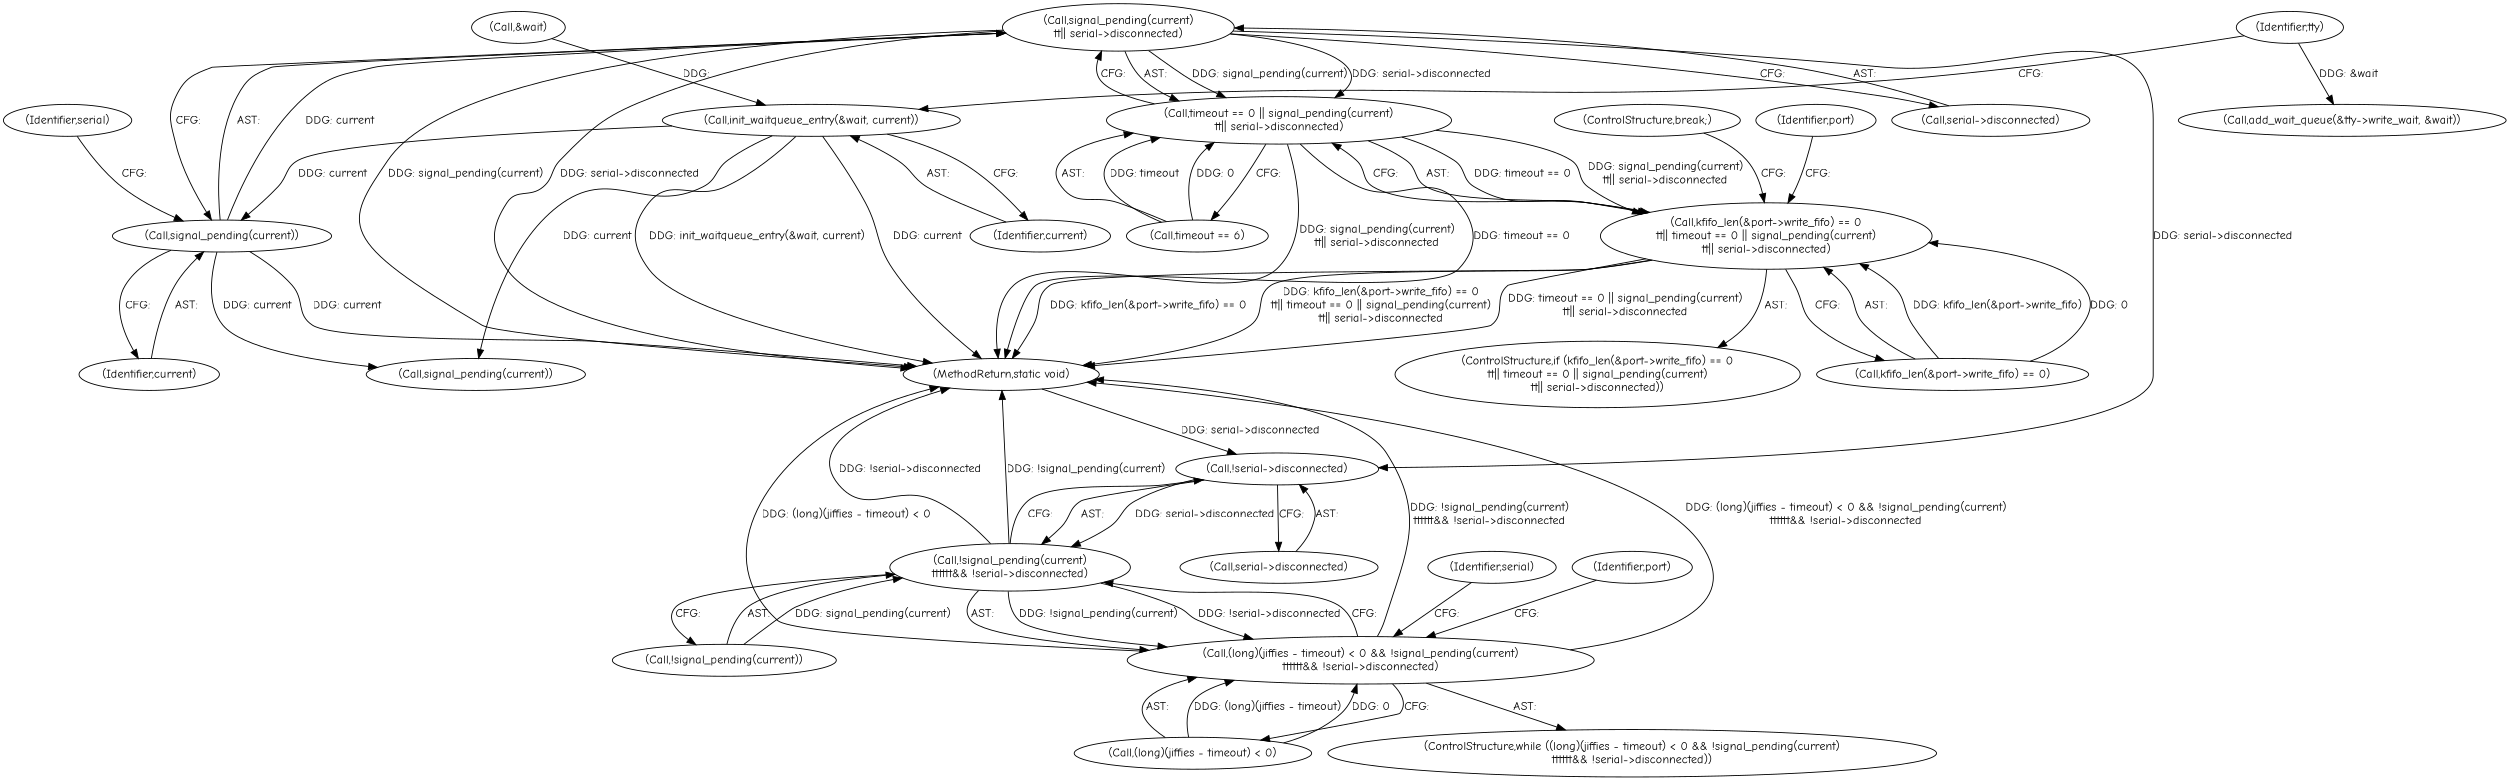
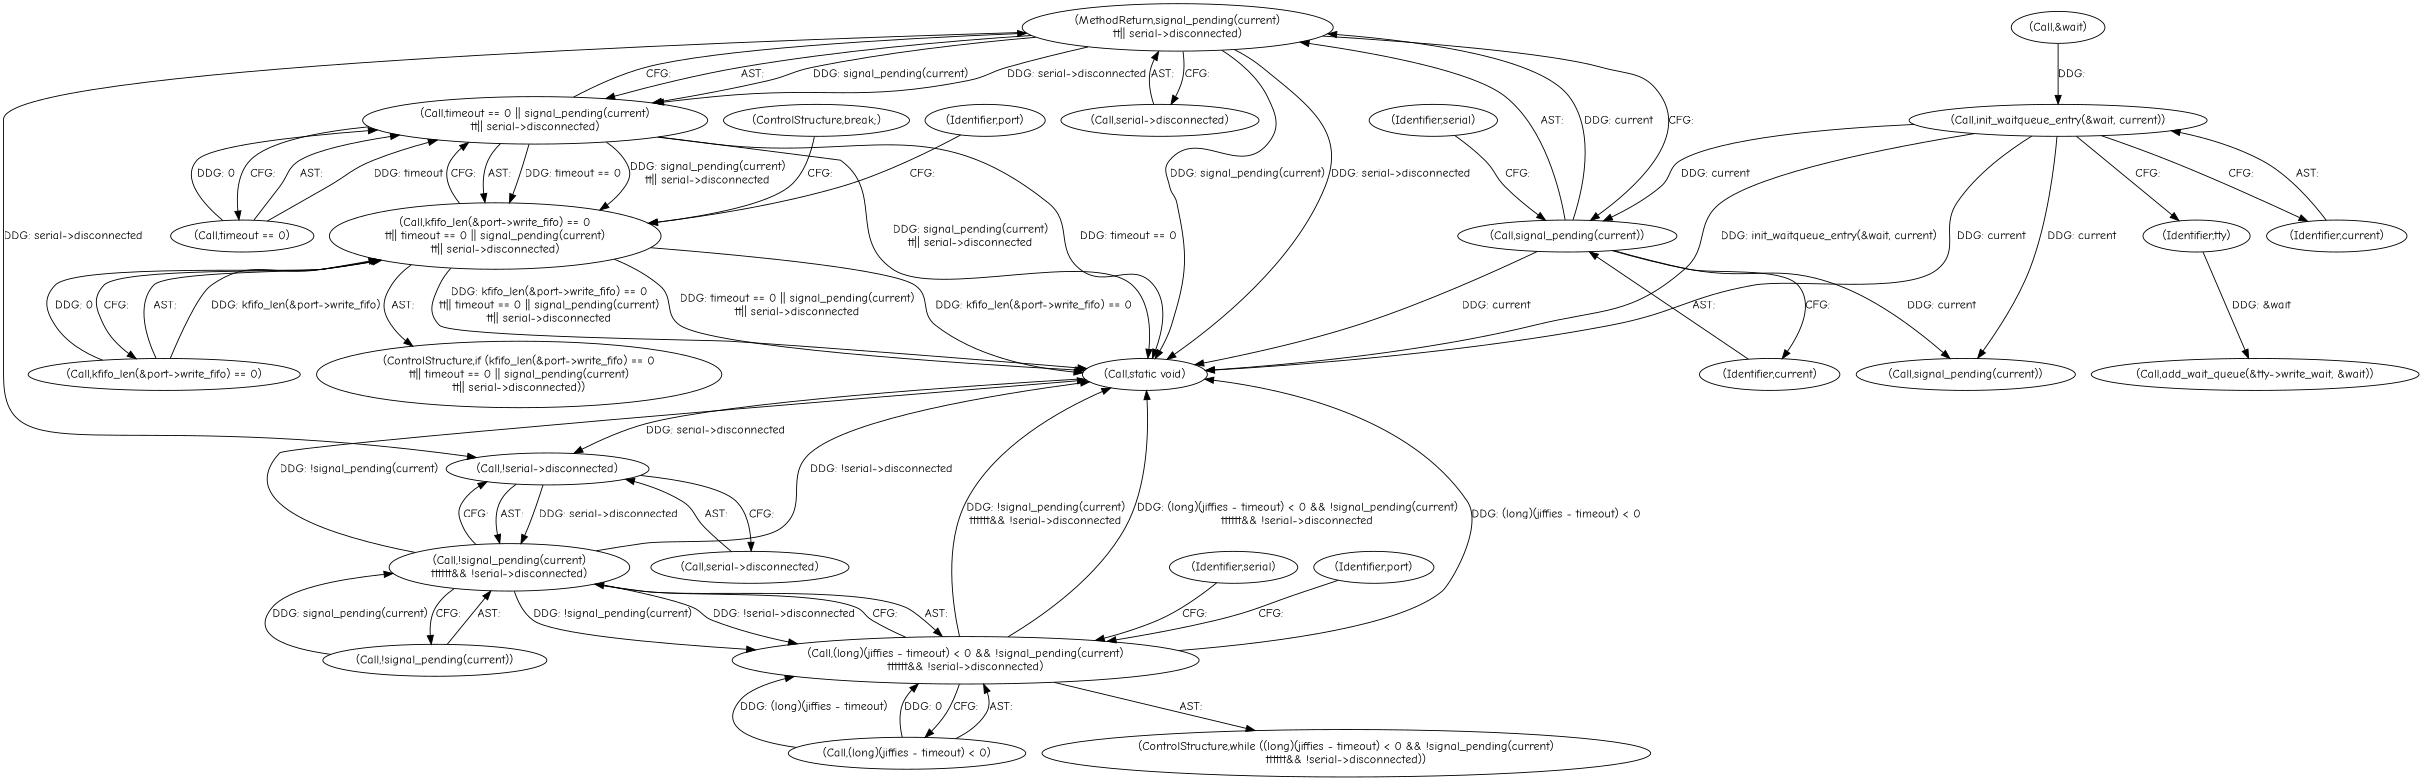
node "(Call,signal_pending(current) tt|| serial->disconnected)": label "(Call,signal_pending(current) tt|| serial->disconnected)" -> "(MethodReturn,signal_pending(current) tt|| serial->disconnected)"
edge "(Identifier,tty)" -> "(Call,init_waitqueue_entry(&wait, current))": reversed
node "(Call,timeout == 6)": label "(Call,timeout == 6)" -> "(Call,timeout == 0)"
node "(MethodReturn,static void)": label "(MethodReturn,static void)" -> "(Call,static void)"
